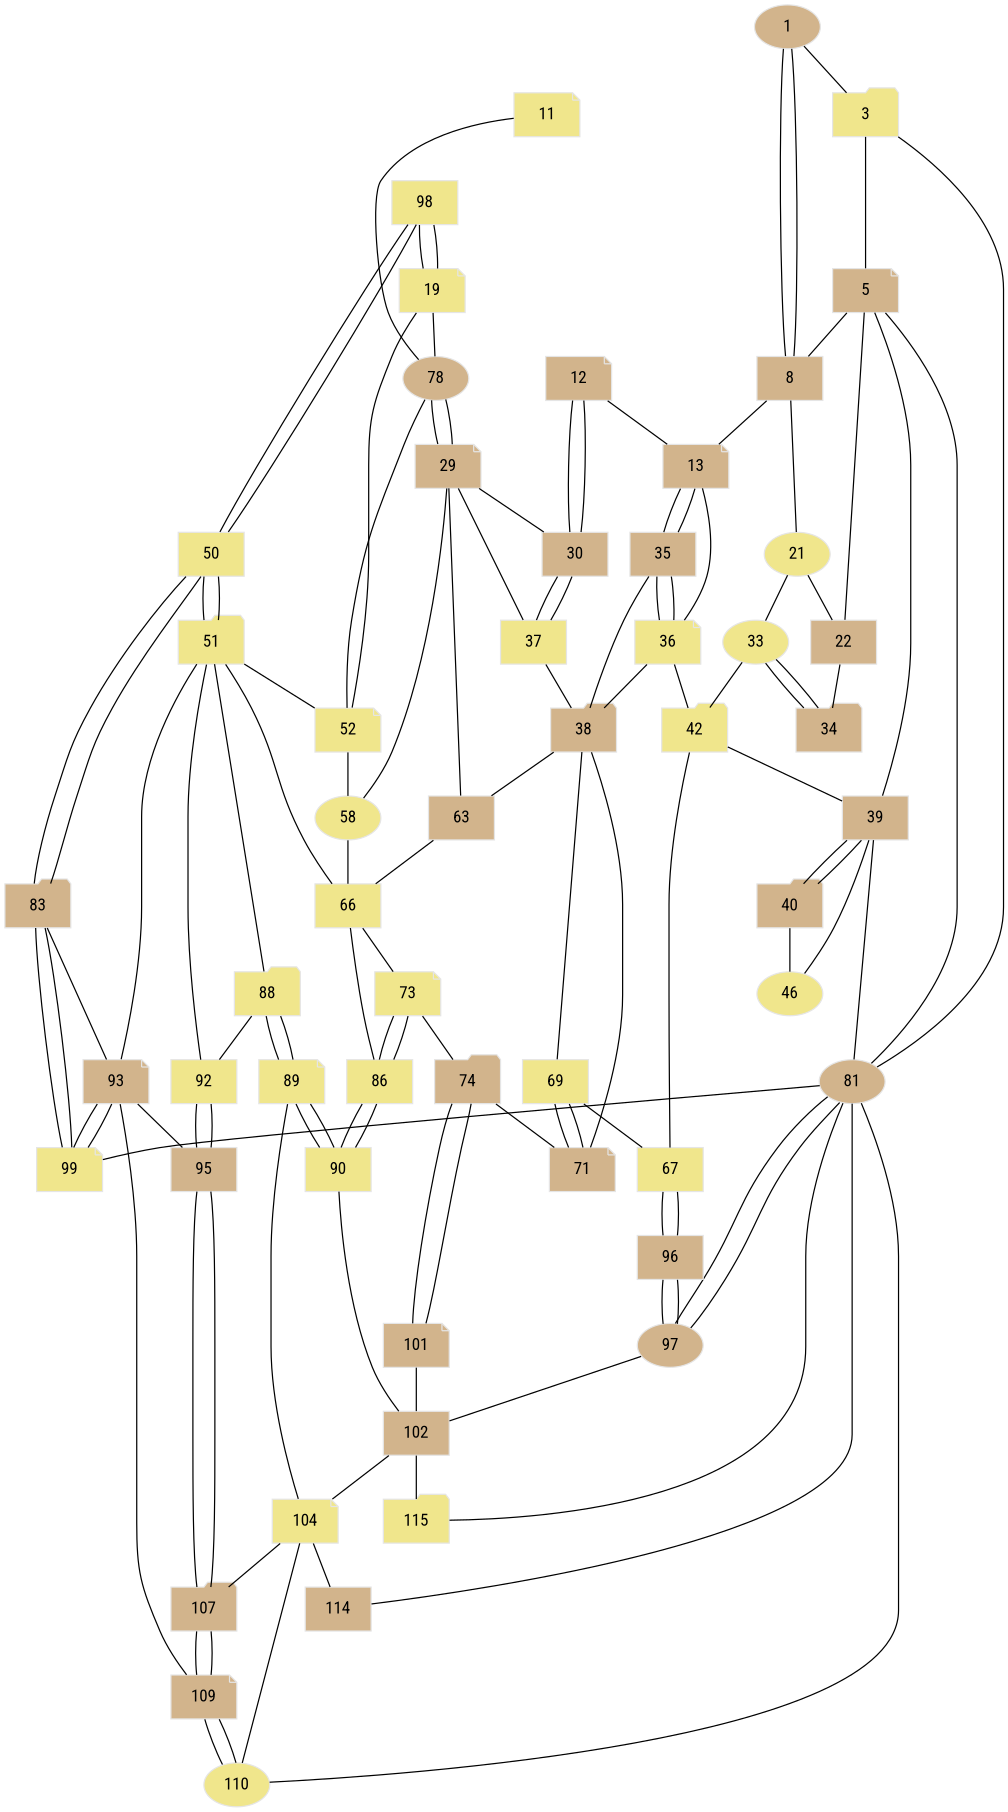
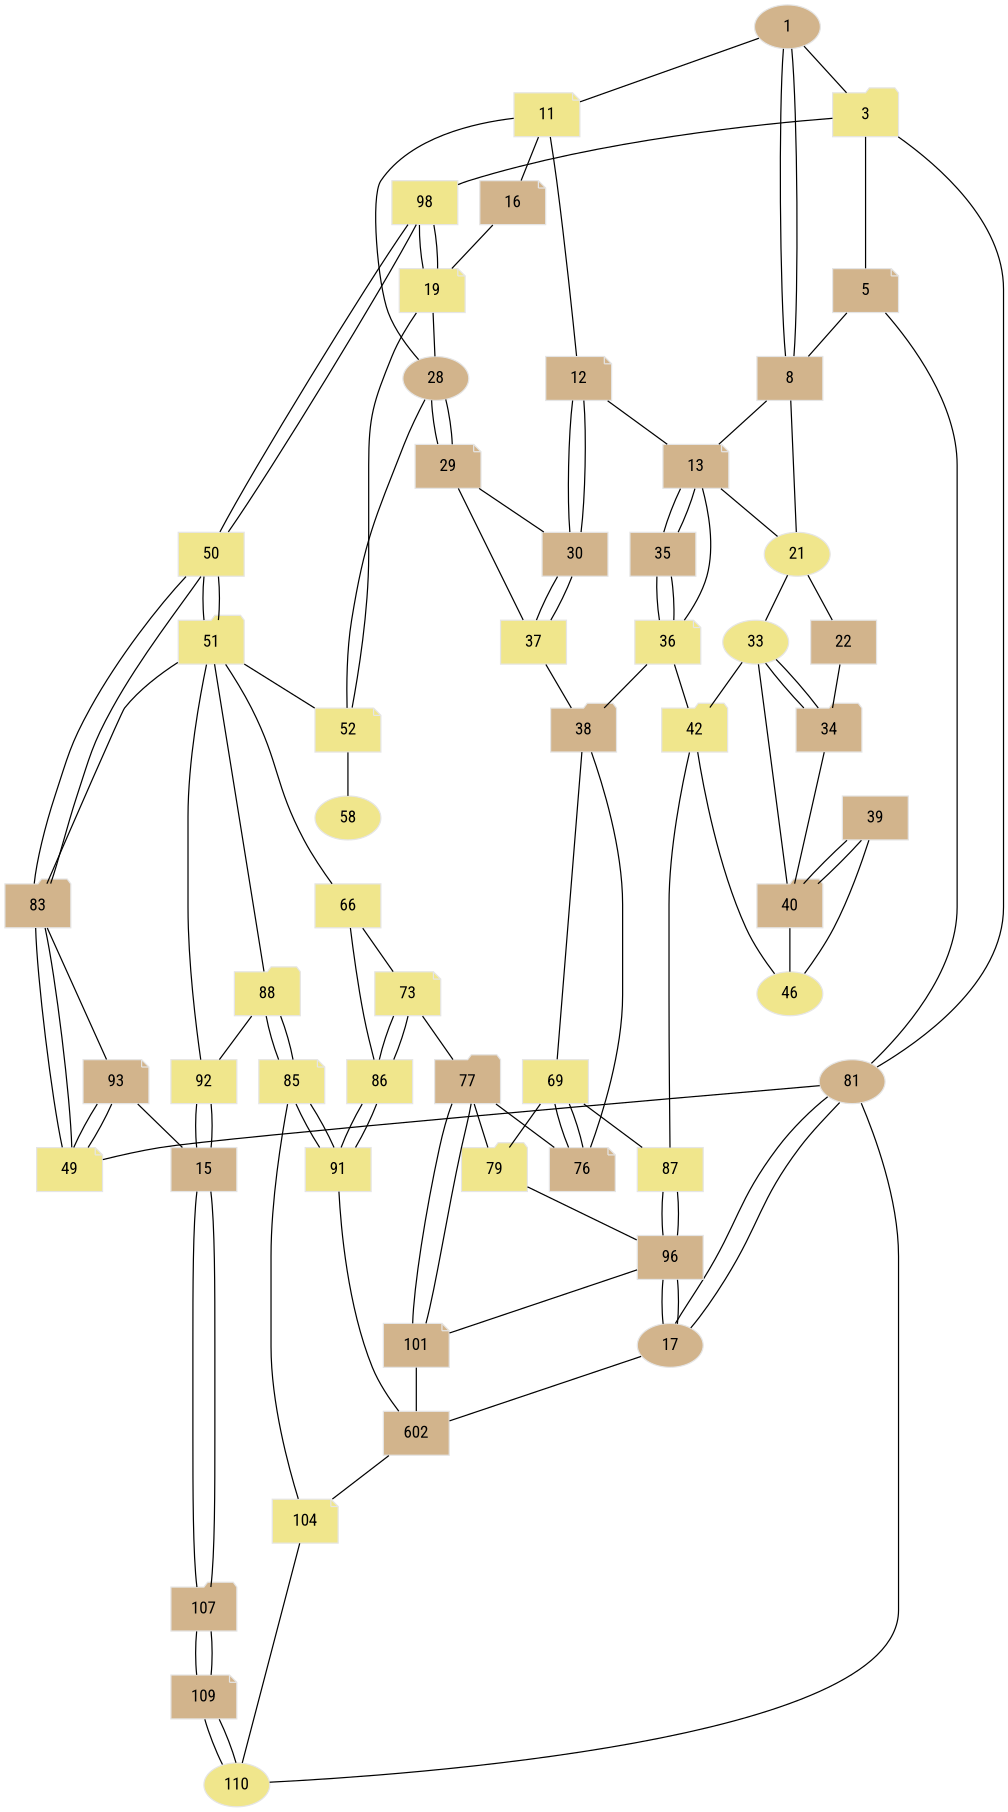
edge "1" -- "11": added
edge "3" -- "98": added
node "16": added
edge "11" -- "12": added
node "78": label "78" -> "28"
edge "5" -- "22": removed
edge "13" -- "21": added
edge "5" -- "39": removed
edge "35" -- "38": removed
edge "29" -- "58": removed
edge "33" -- "40": added
edge "42" -- "39": now "42" -- "46"
node "63": removed
edge "34" -- "40": added
edge "51" -- "93": now "51" -- "83"
edge "58" -- "66": removed
edge "39" -- "81": removed
node "89": label "89" -> "85"
node "74": label "74" -> "77"
node "99": label "99" -> "49"
node "95": label "95" -> "15"
node "90": label "90" -> "91"
node "79": added
node "71": label "71" -> "76"
node "67": label "67" -> "87"
edge "96" -- "101": added
node "97": label "97" -> "17"
edge "93" -- "109": removed
node "102": label "102" -> "602"
node "115": removed
edge "104" -- "107": removed
node "114": removed
